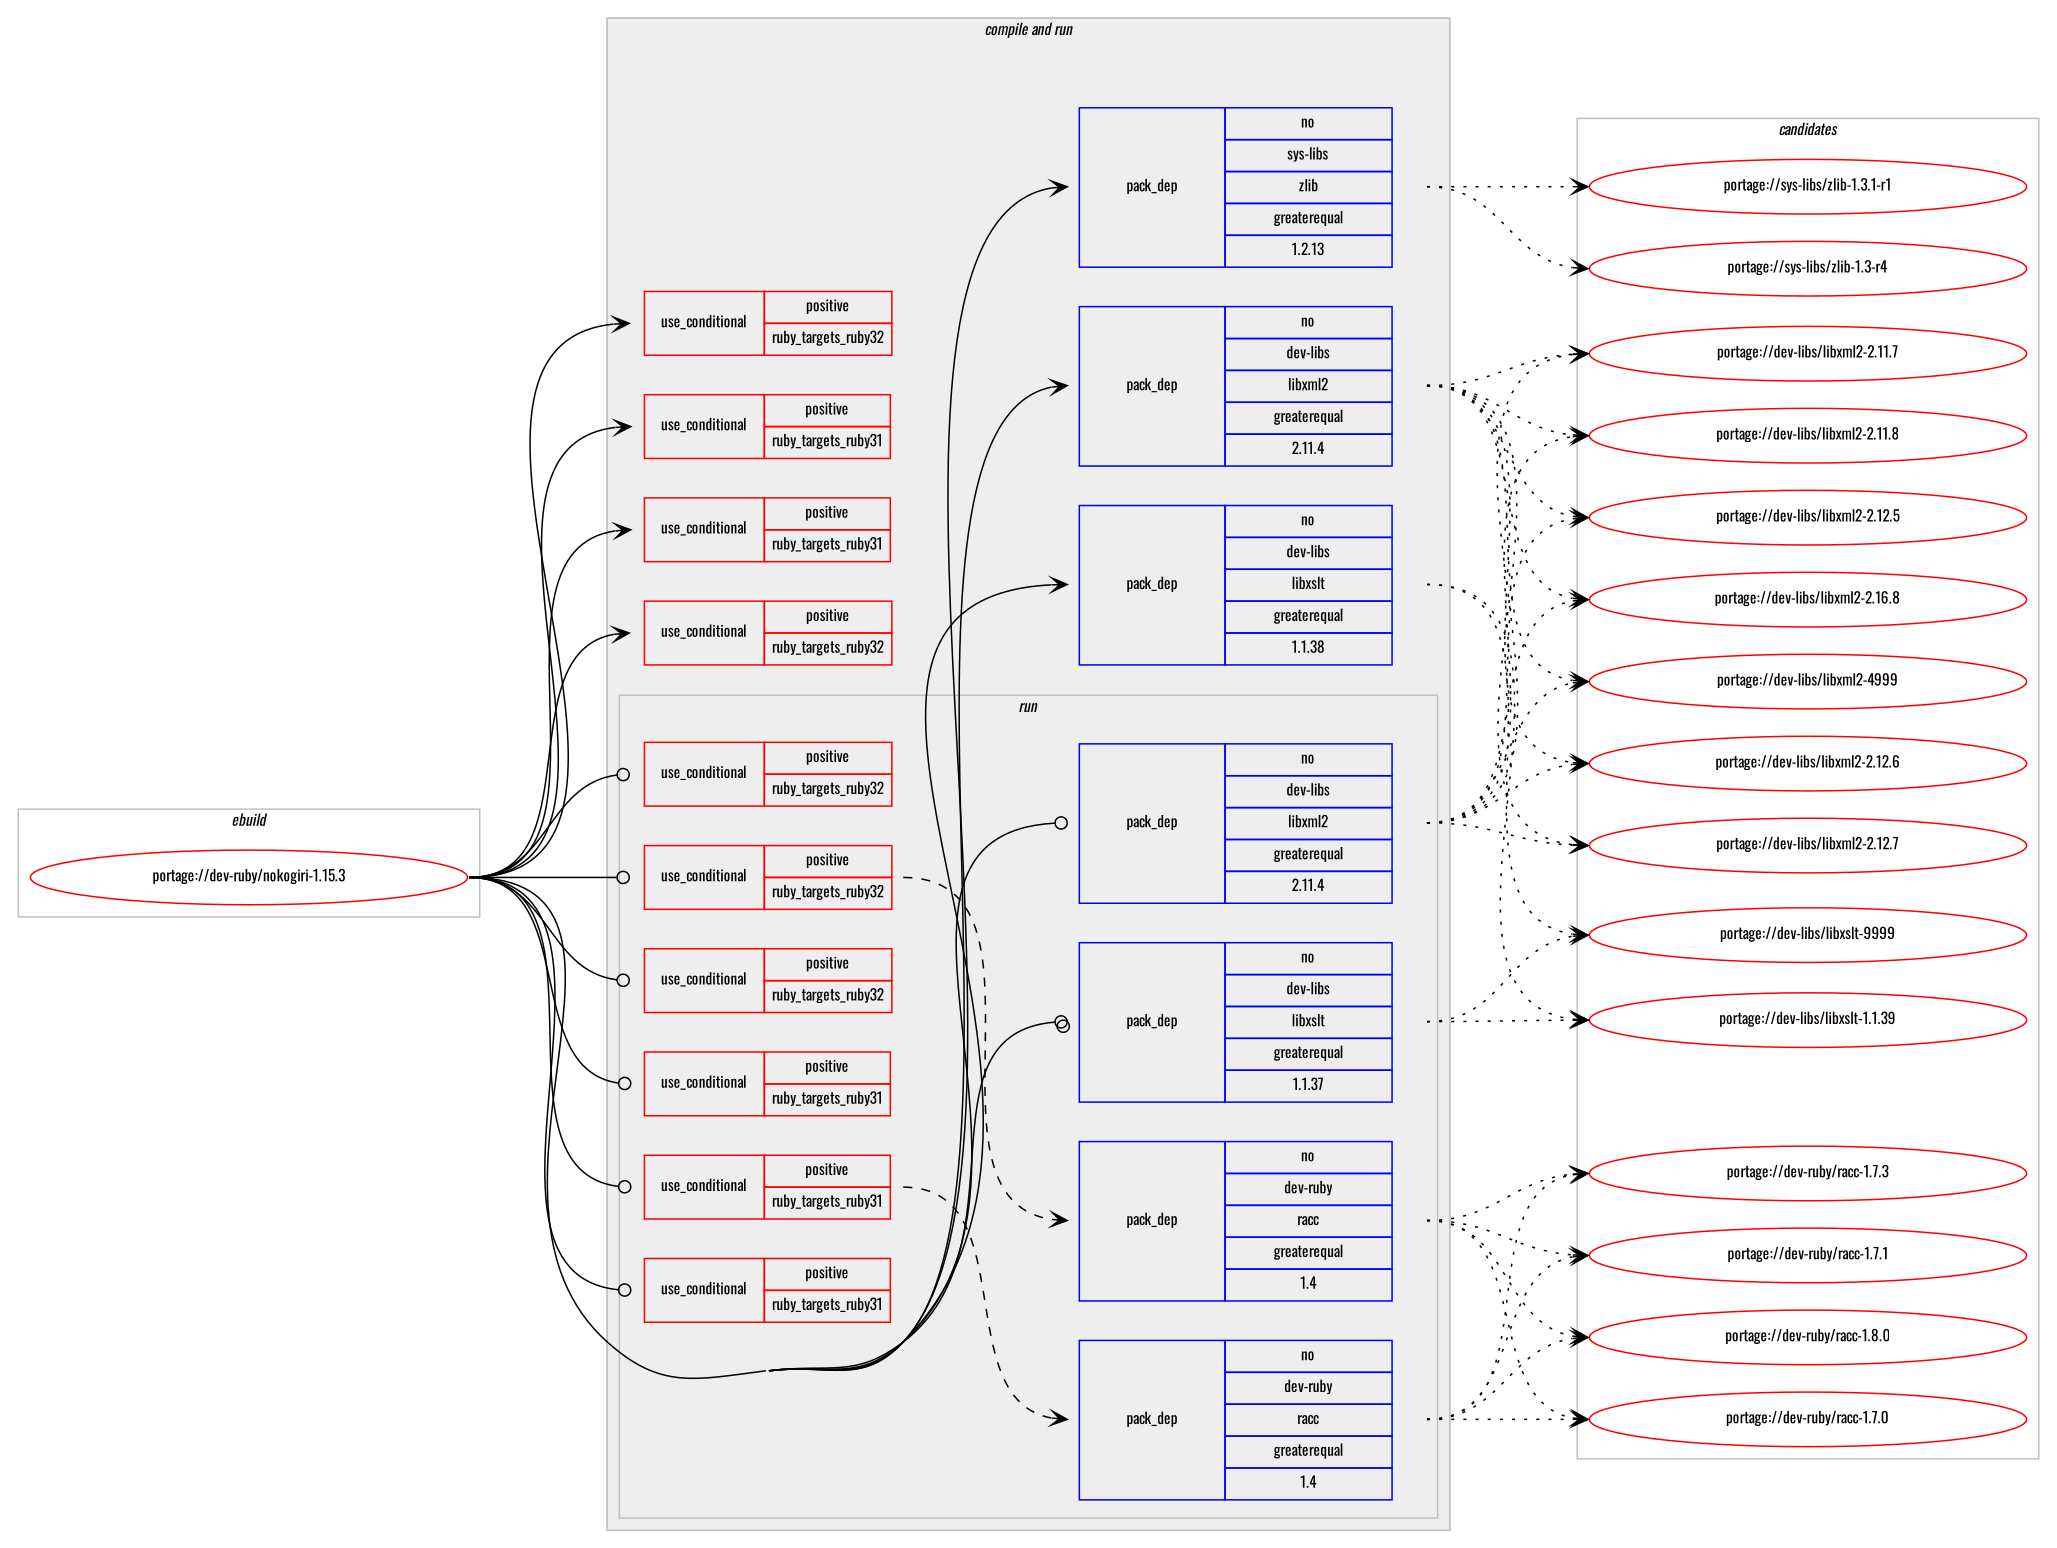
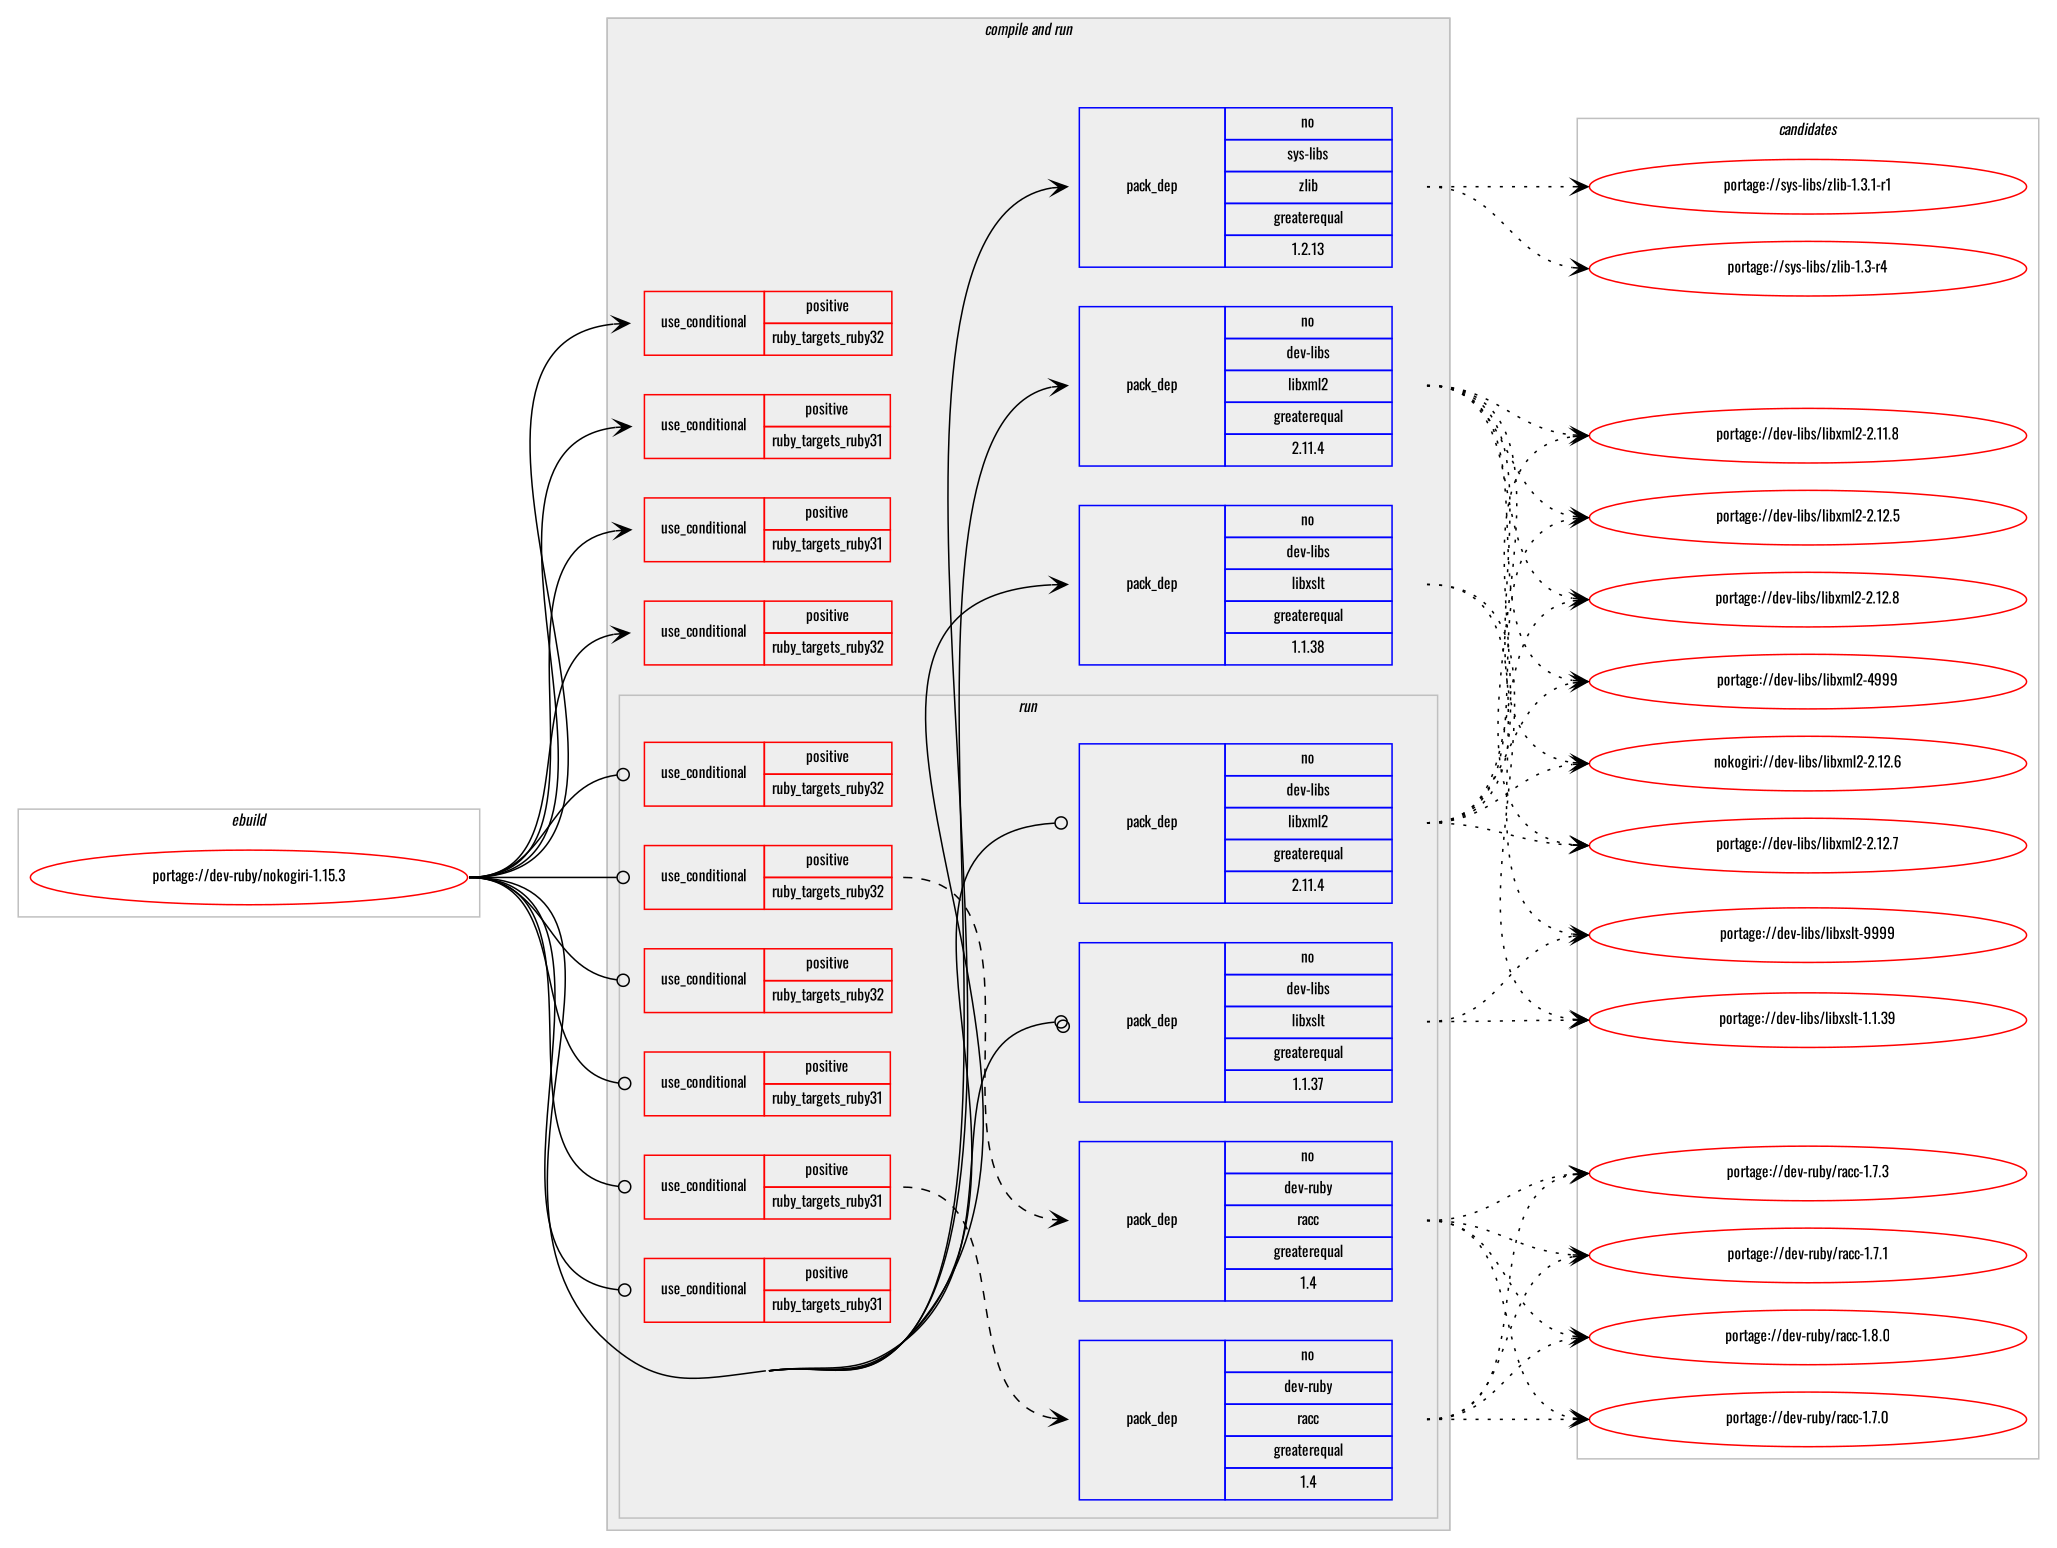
node "portage://dev-libs/libxml2-2.11.7": removed
node "portage://dev-libs/libxml2-2.16.8": label "portage://dev-libs/libxml2-2.16.8" -> "portage://dev-libs/libxml2-2.12.8"
node "portage://dev-libs/libxml2-2.12.6": label "portage://dev-libs/libxml2-2.12.6" -> "nokogiri://dev-libs/libxml2-2.12.6"
